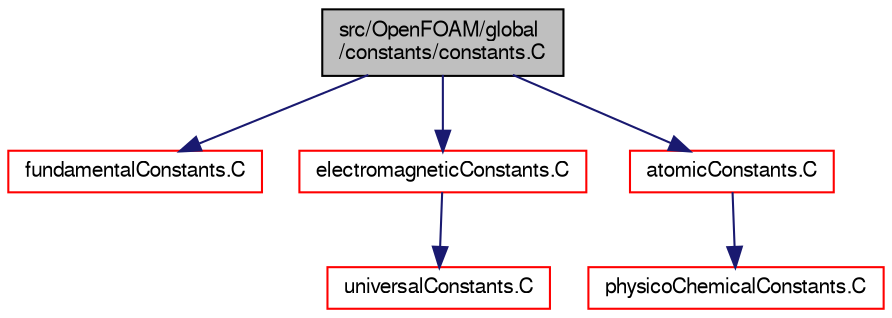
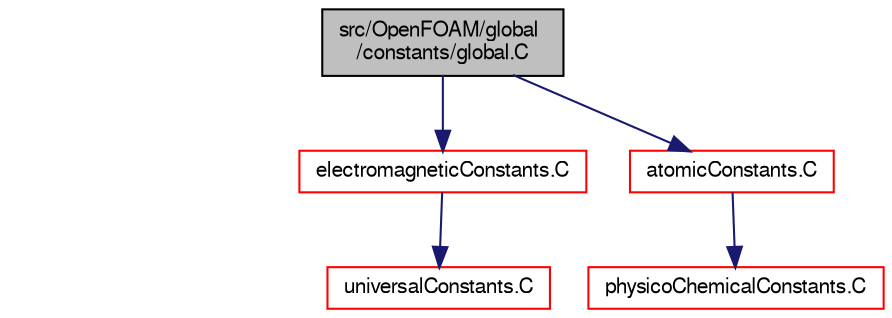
node "src/OpenFOAM/global /constants/constants.C": label "src/OpenFOAM/global /constants/constants.C" -> "src/OpenFOAM/global /constants/global.C"
node "fundamentalConstants.C": removed
